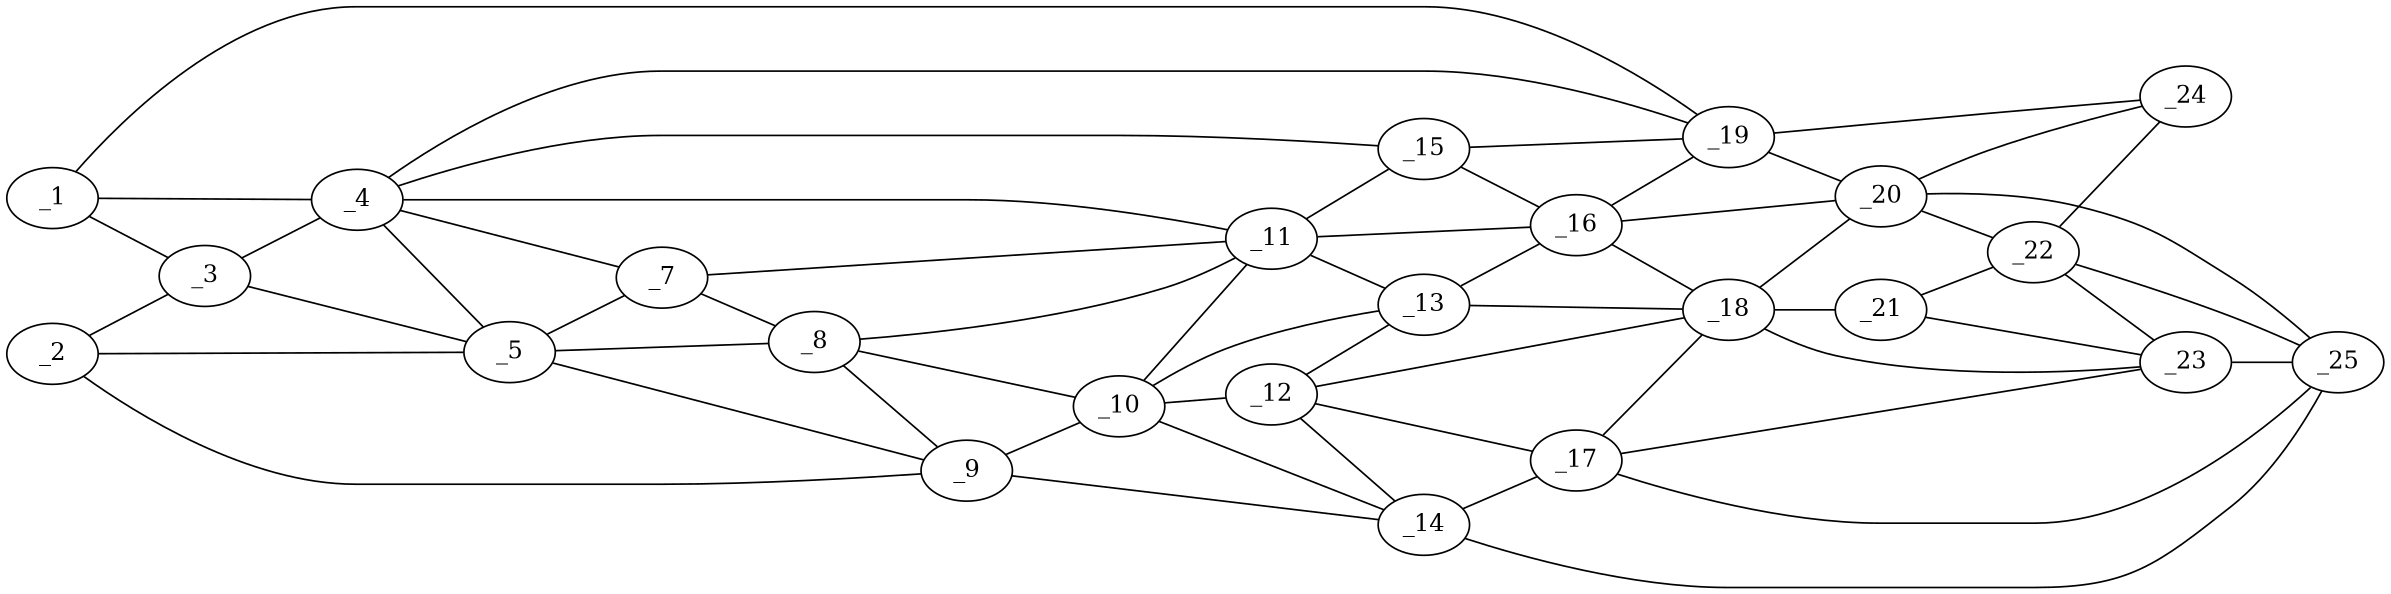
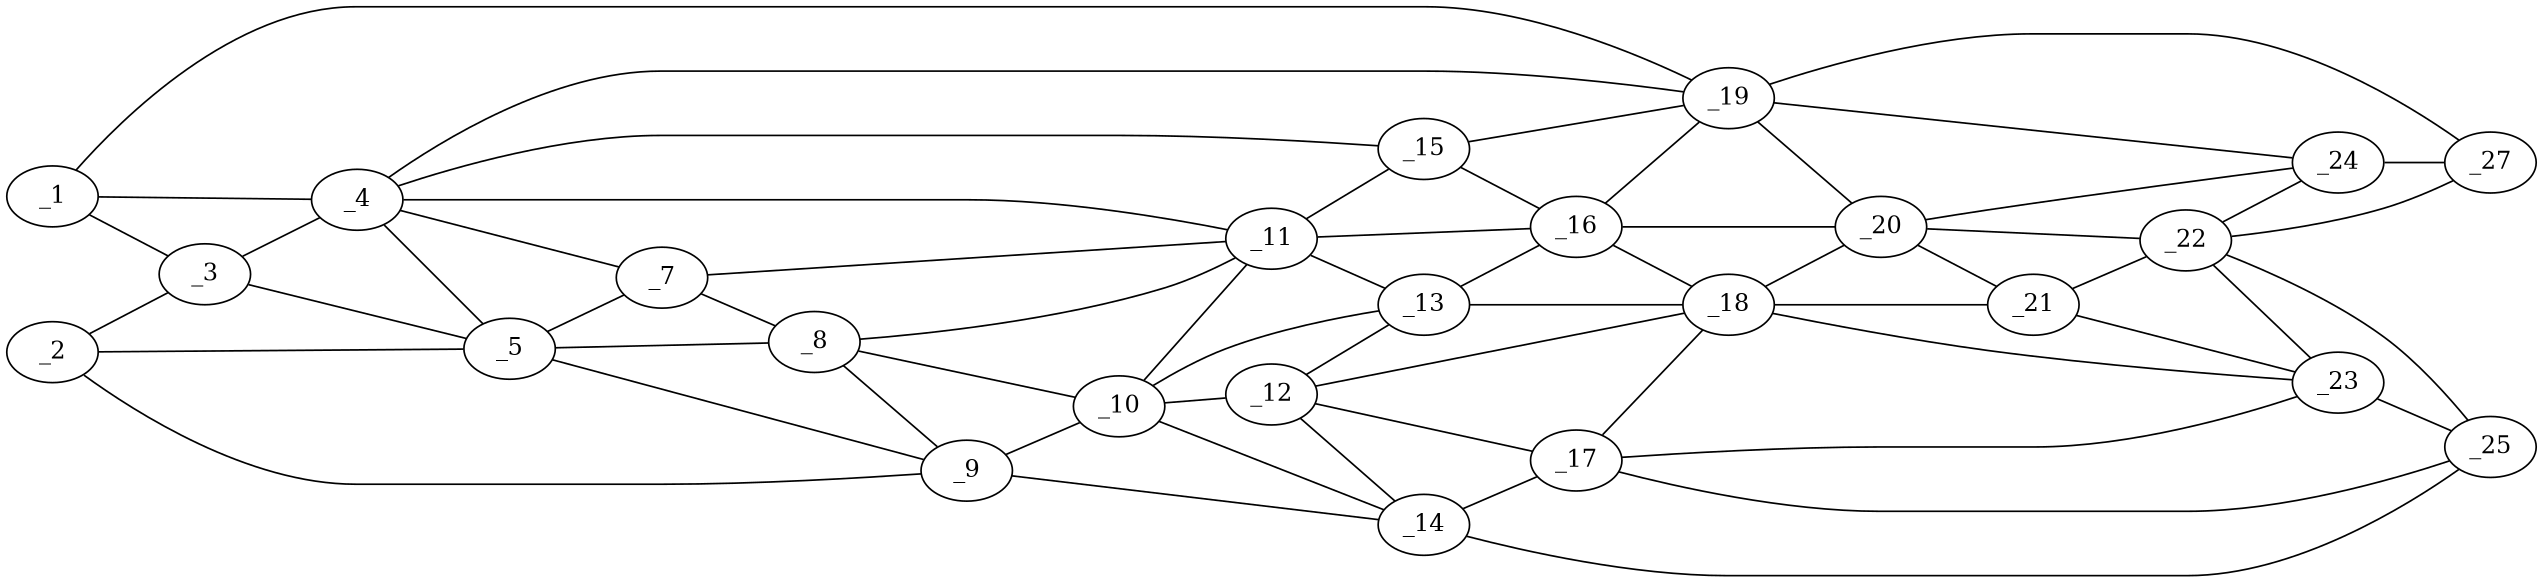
node "_27": added
edge "_20" -- "_25": now "_20" -- "_21"
